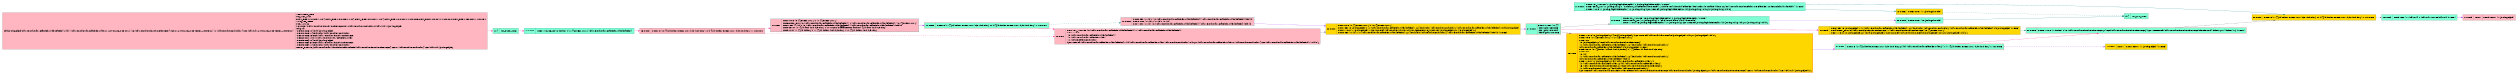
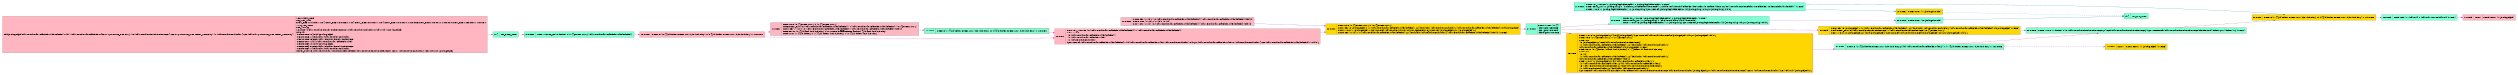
edge "27: 0x000c" -> "28: 0x000e": removed
edge "25: 0x0002" -> "29: 0x0014": style dashed -> solid
node "29: 0x0014": text "(r6 I:kotlin.cancellation.Continuation)" -> "(r6 I:kotlin.coroutines.Continuation)"
